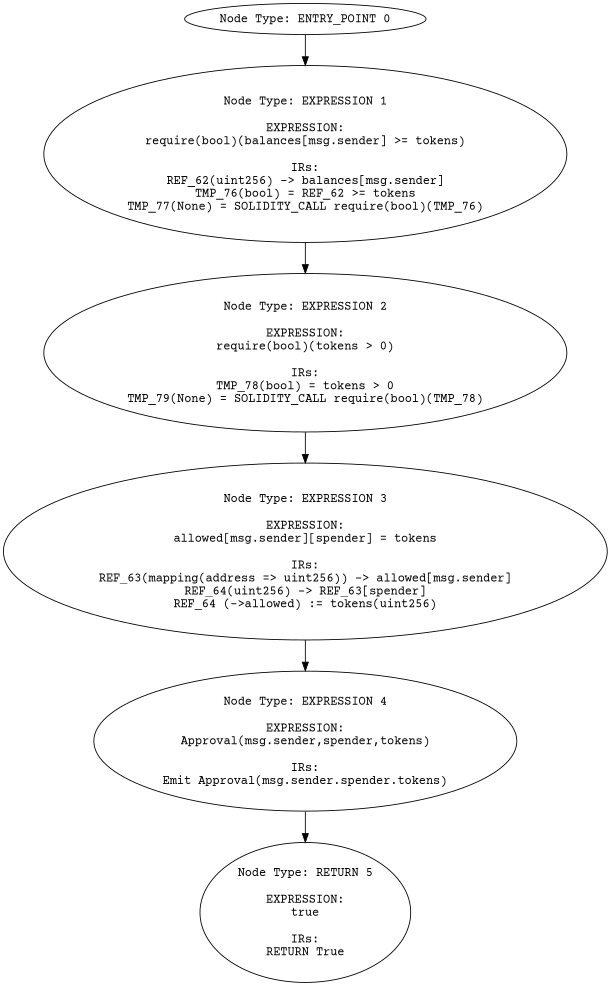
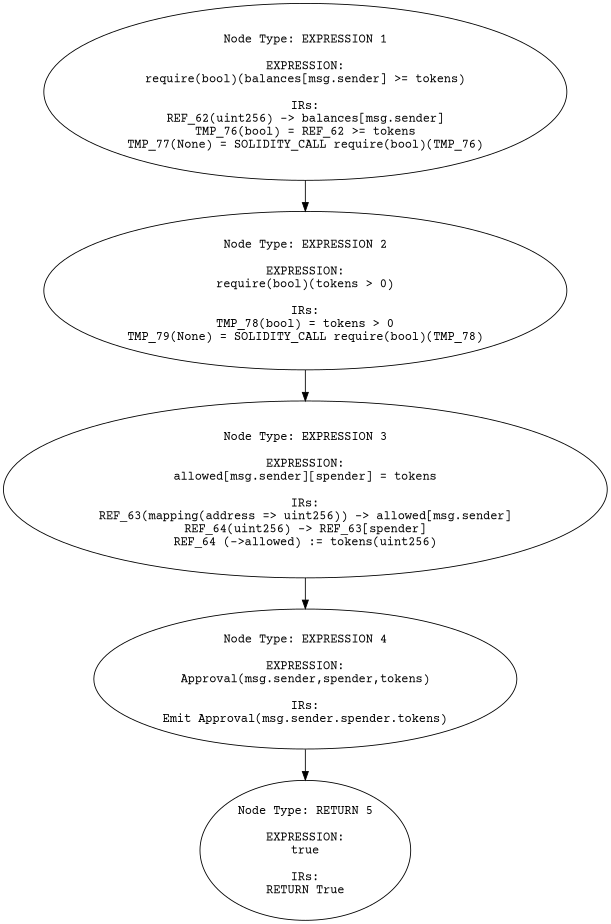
node "Node Type: ENTRY_POINT 0": removed
